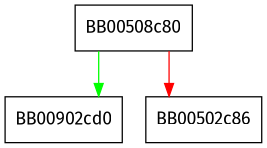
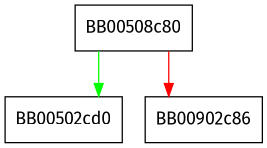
node "BB00902cd0": label "BB00902cd0" -> "BB00502cd0"
node "BB00502c86": label "BB00502c86" -> "BB00902c86"
